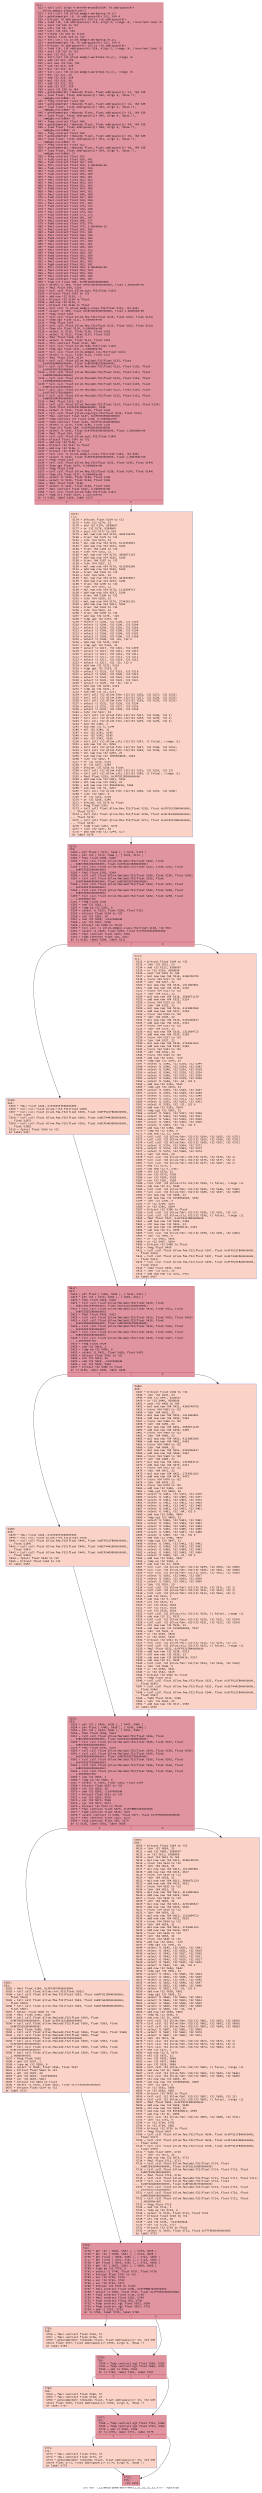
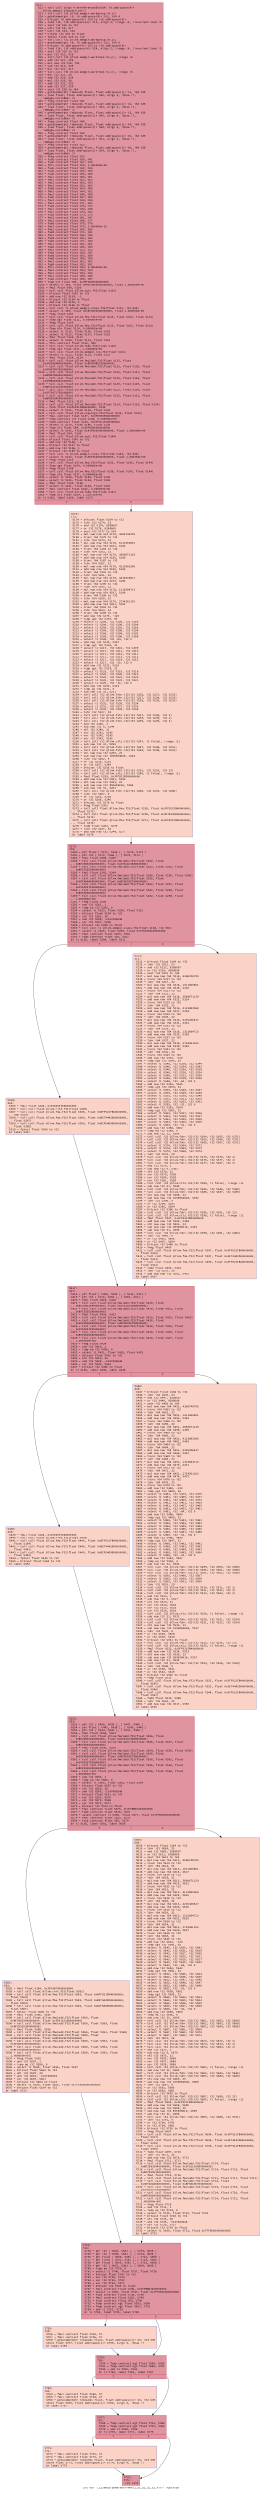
node "%304:": text "... float %164)" -> "... nsw %164)"
